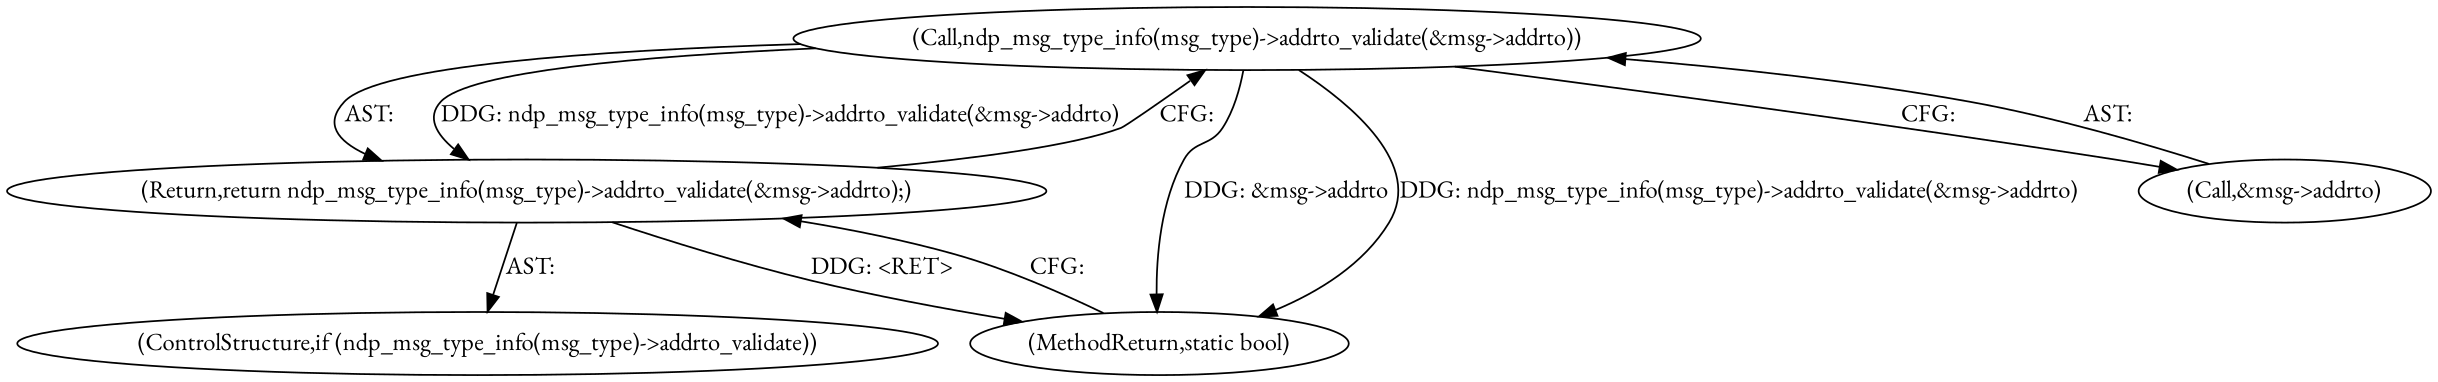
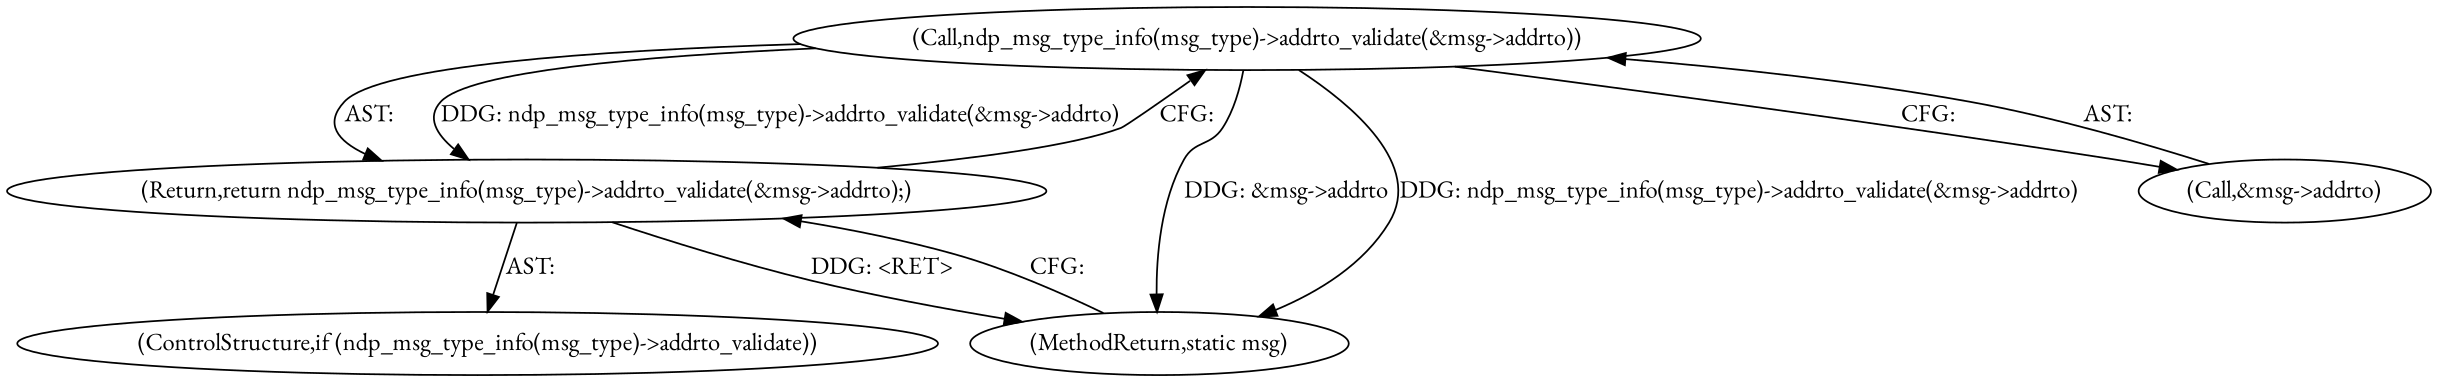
node "(MethodReturn,static bool)": label "(MethodReturn,static bool)" -> "(MethodReturn,static msg)"
